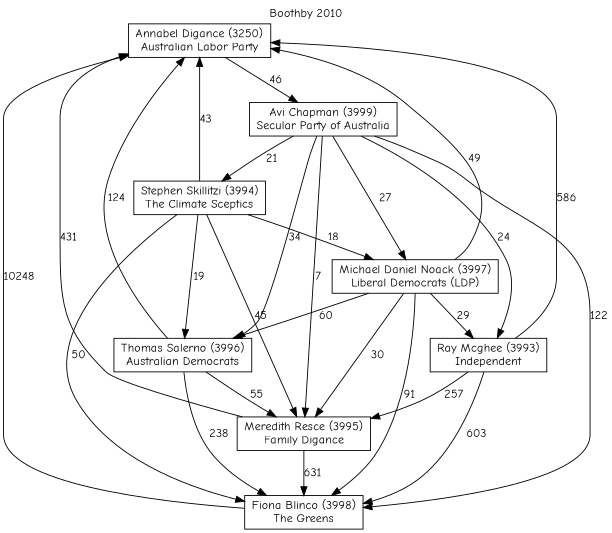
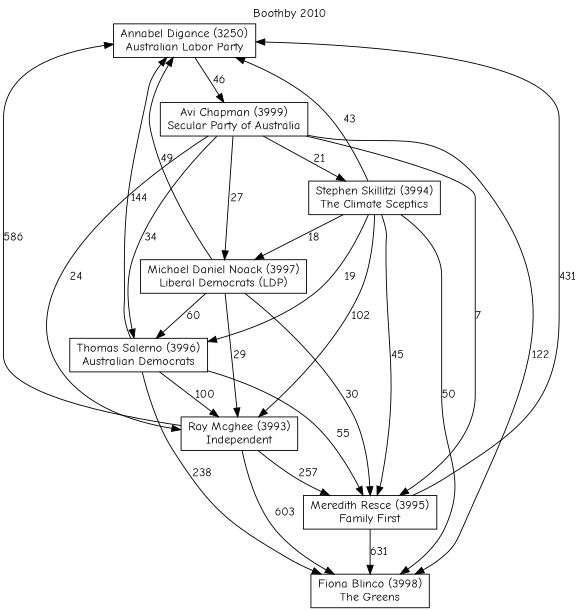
edge "Thomas Salerno (3996) Australian Democrats" -> "Annabel Digance (3250) Australian Labor Party": label "124" -> "144"
edge "Stephen Skillitzi (3994) The Climate Sceptics" -> "Ray Mcghee (3993) Independent": added, label "102"
edge "Fiona Blinco (3998) The Greens" -> "Annabel Digance (3250) Australian Labor Party": removed, label "10248"
edge "Thomas Salerno (3996) Australian Democrats" -> "Ray Mcghee (3993) Independent": added, label "100"
edge "Michael Daniel Noack (3997) Liberal Democrats (LDP)" -> "Fiona Blinco (3998) The Greens": removed, label "91"
node "Meredith Resce (3995) Family Digance": label "Meredith Resce (3995) Family Digance" -> "Meredith Resce (3995) Family First"
